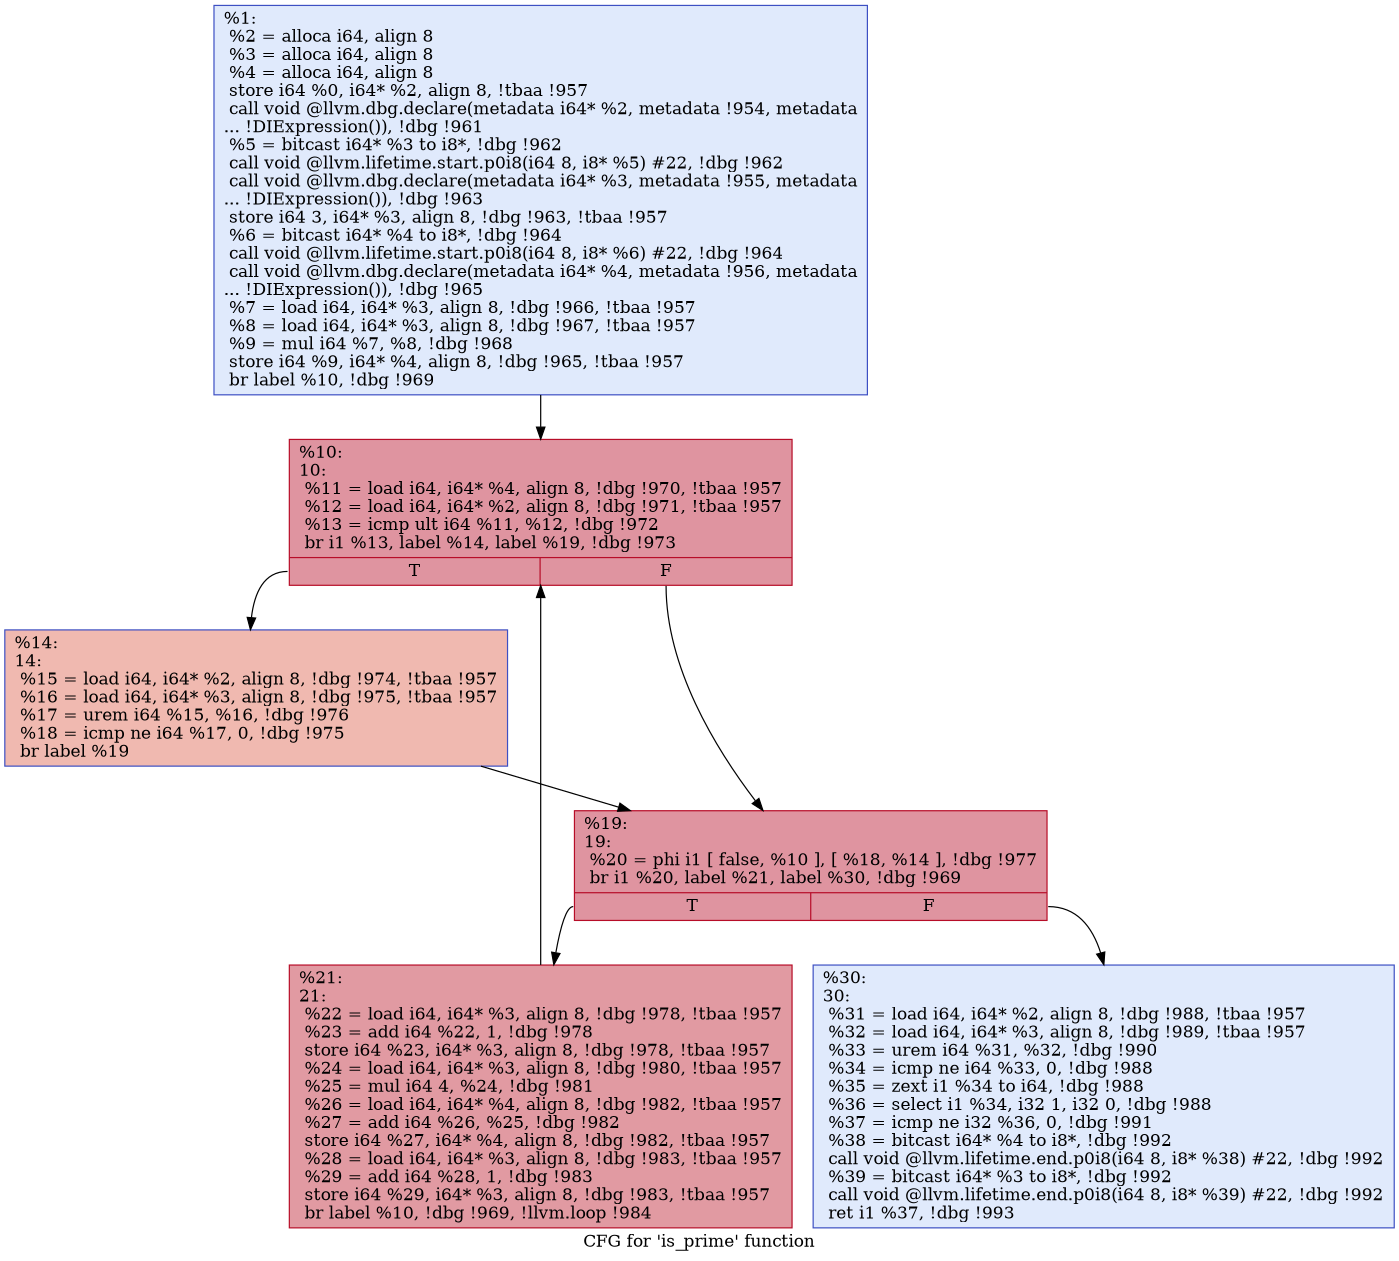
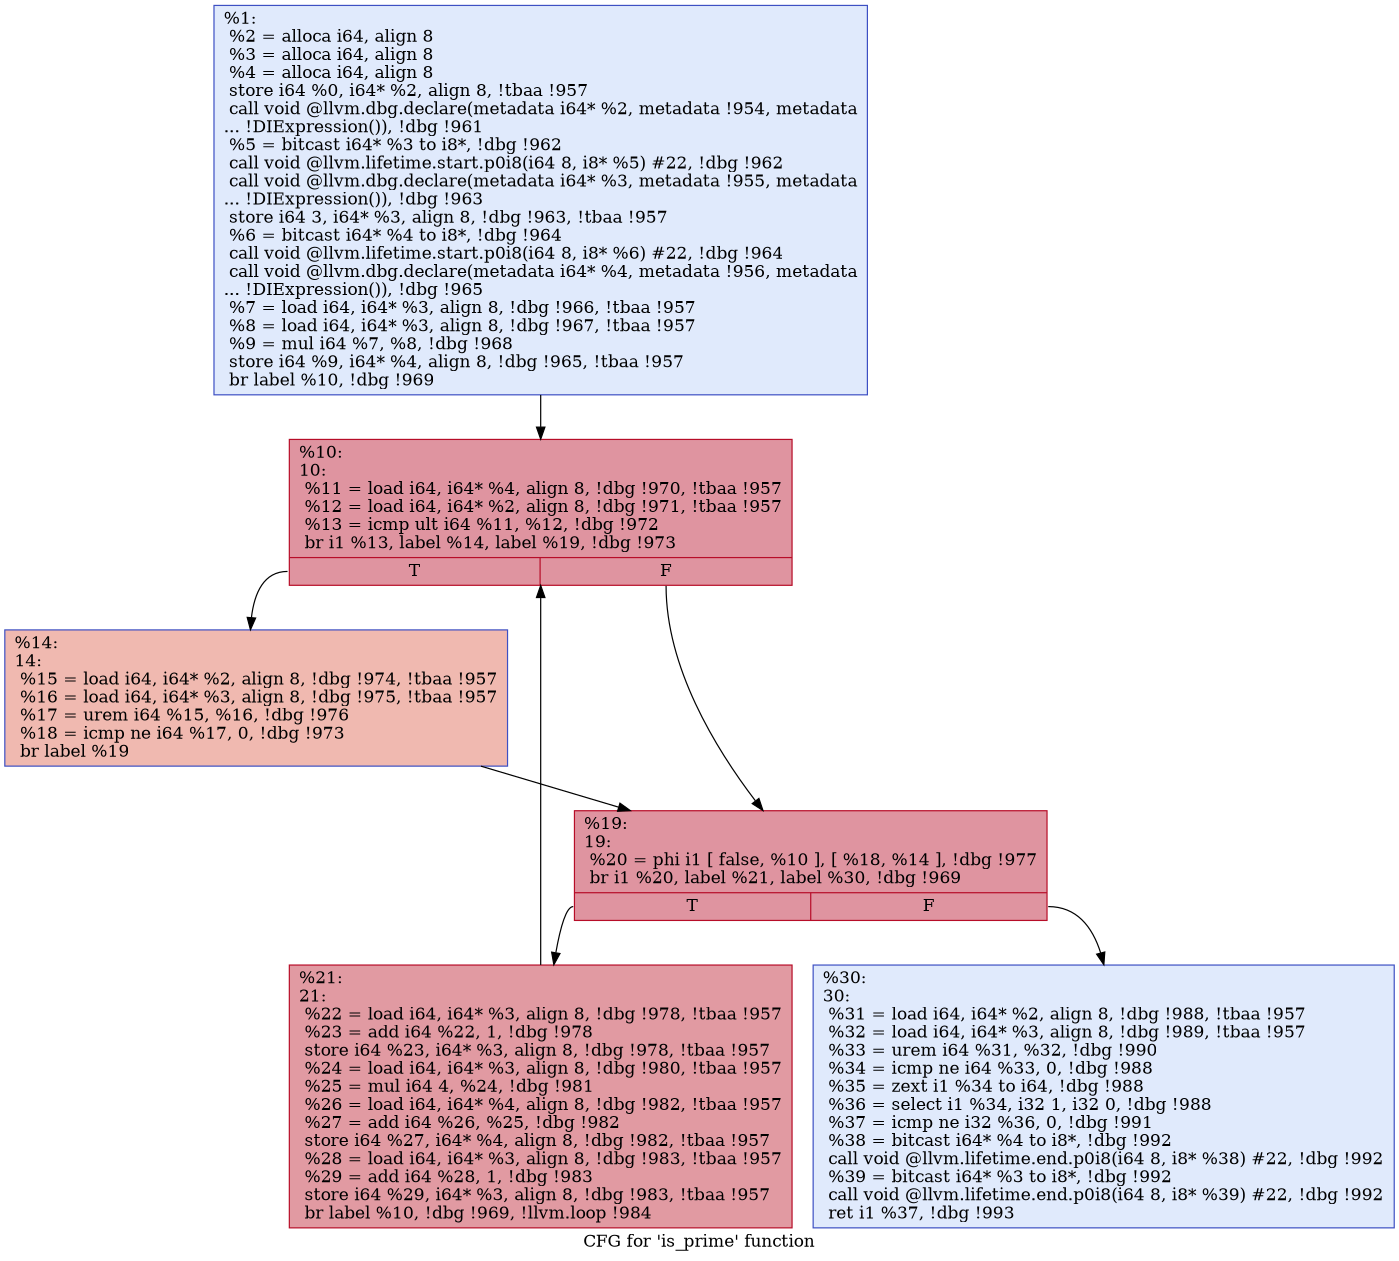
node "%14:": text "%18 = icmp ne i64 %17, 0, !dbg !975" -> "%18 = icmp ne i64 %17, 0, !dbg !973"
